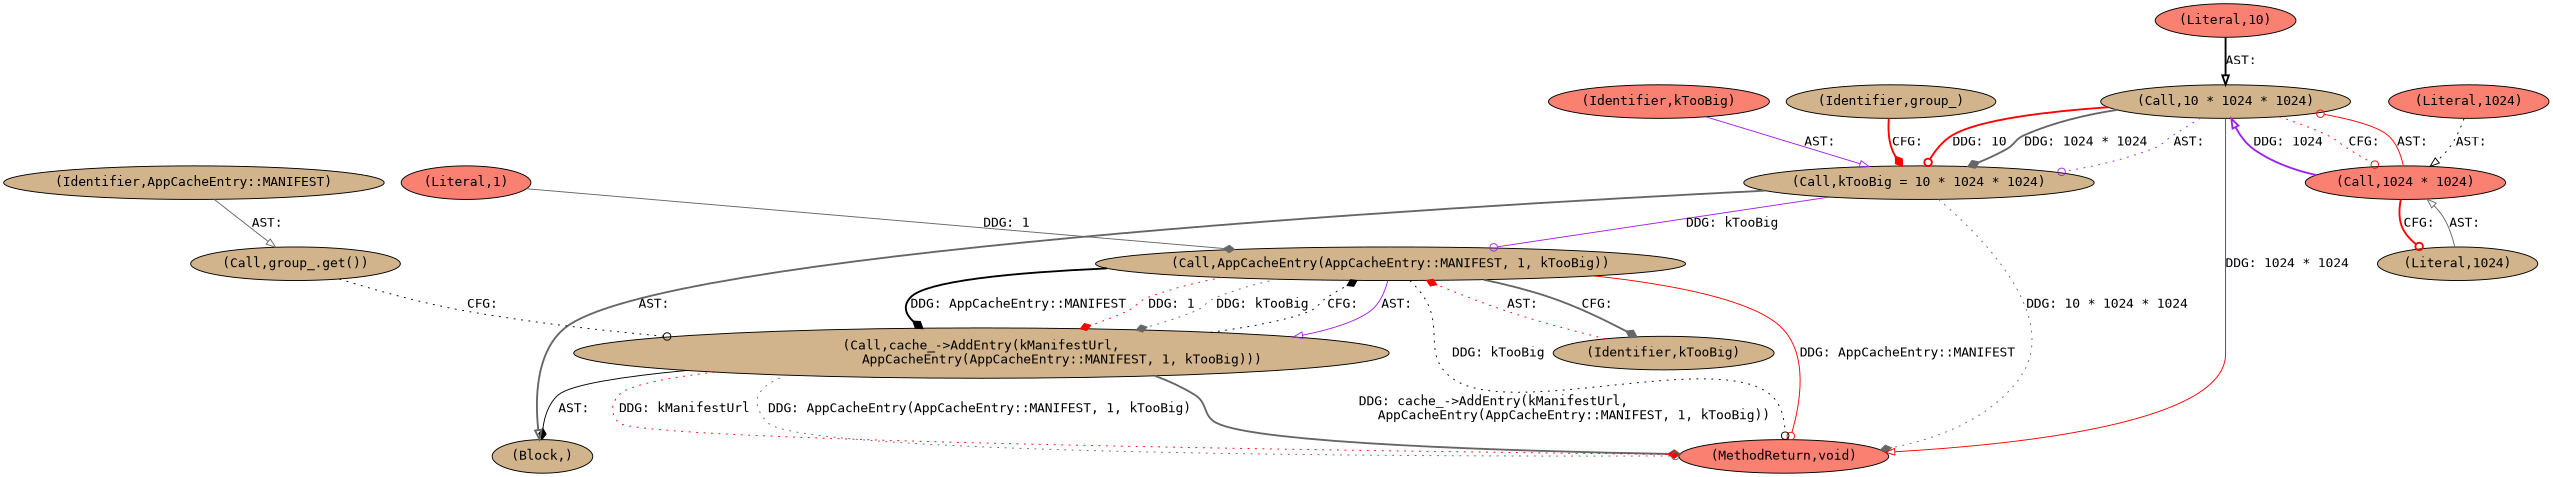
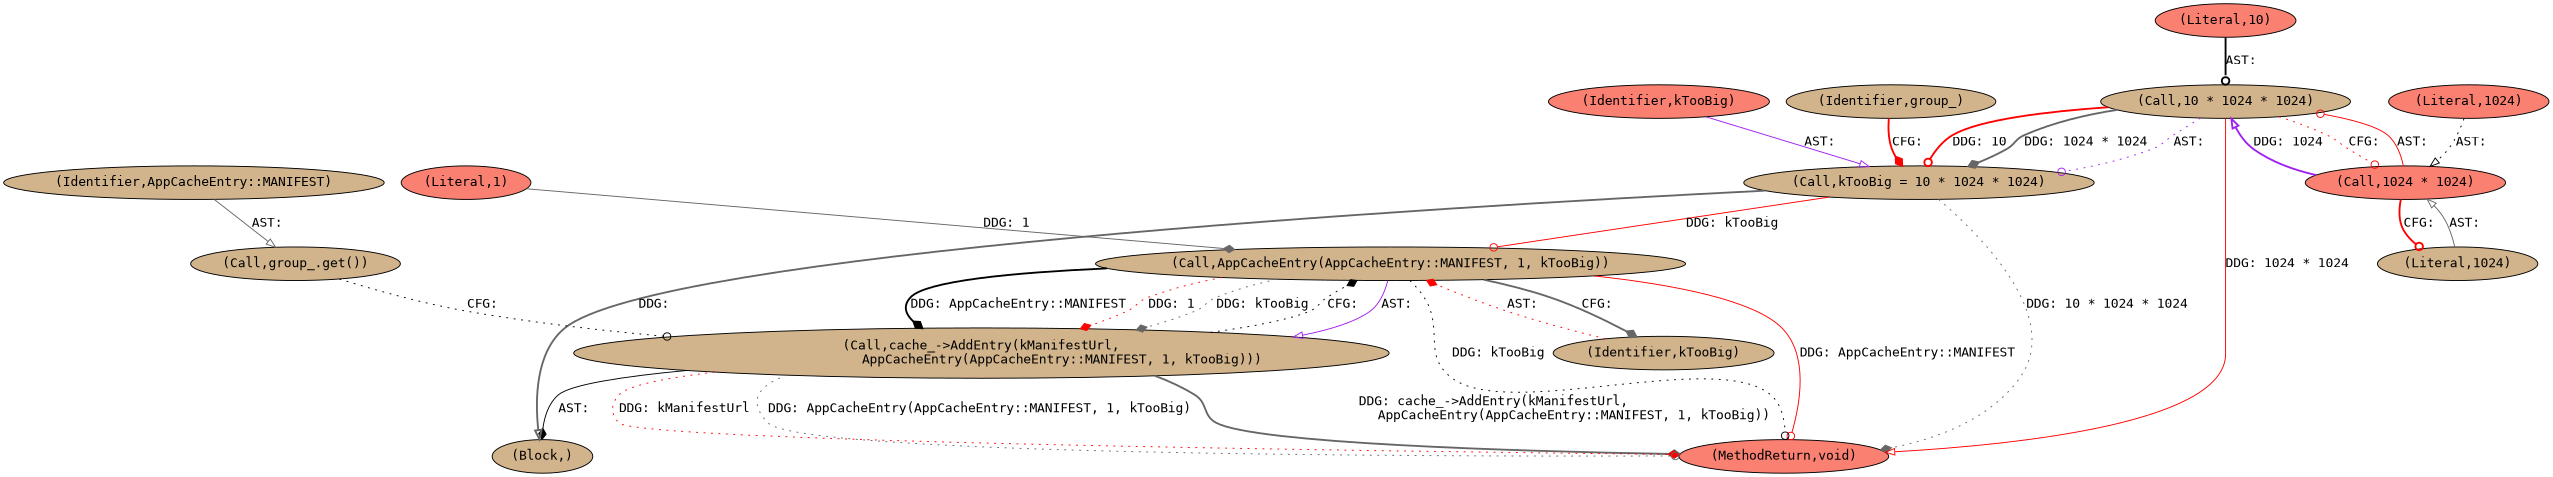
edge "(Literal,10)" -> "(Call,10 * 1024 * 1024)": arrowhead onormal -> odot
edge "(Call,kTooBig = 10 * 1024 * 1024)" -> "(Call,AppCacheEntry(AppCacheEntry::MANIFEST, 1, kTooBig))": color purple -> red
edge "(Call,kTooBig = 10 * 1024 * 1024)" -> "(Block,)": label "AST: " -> "DDG: "
